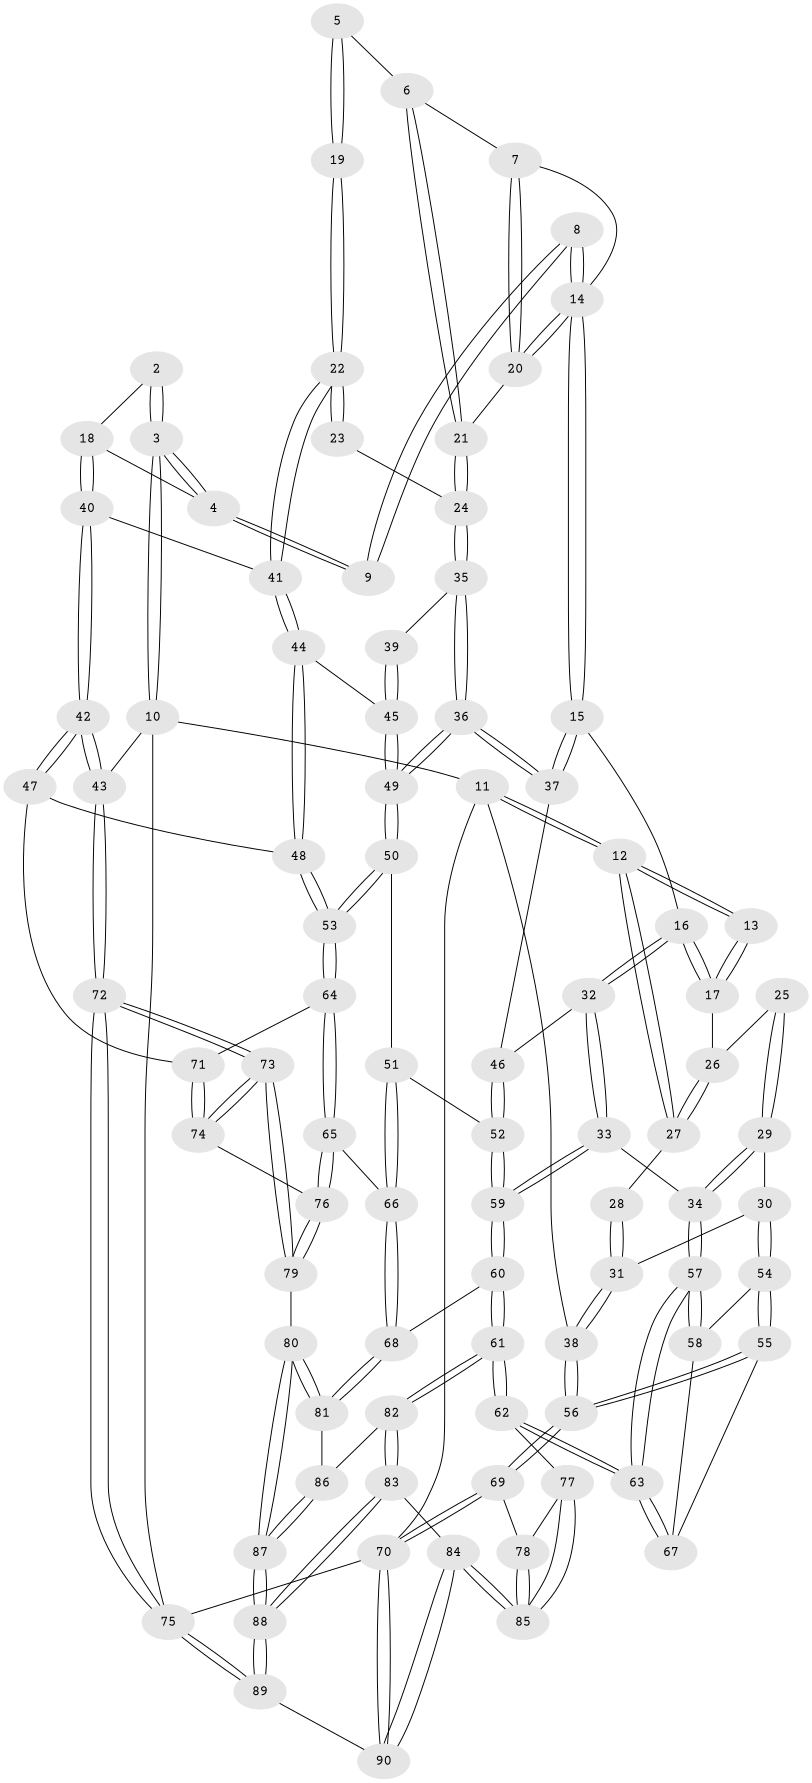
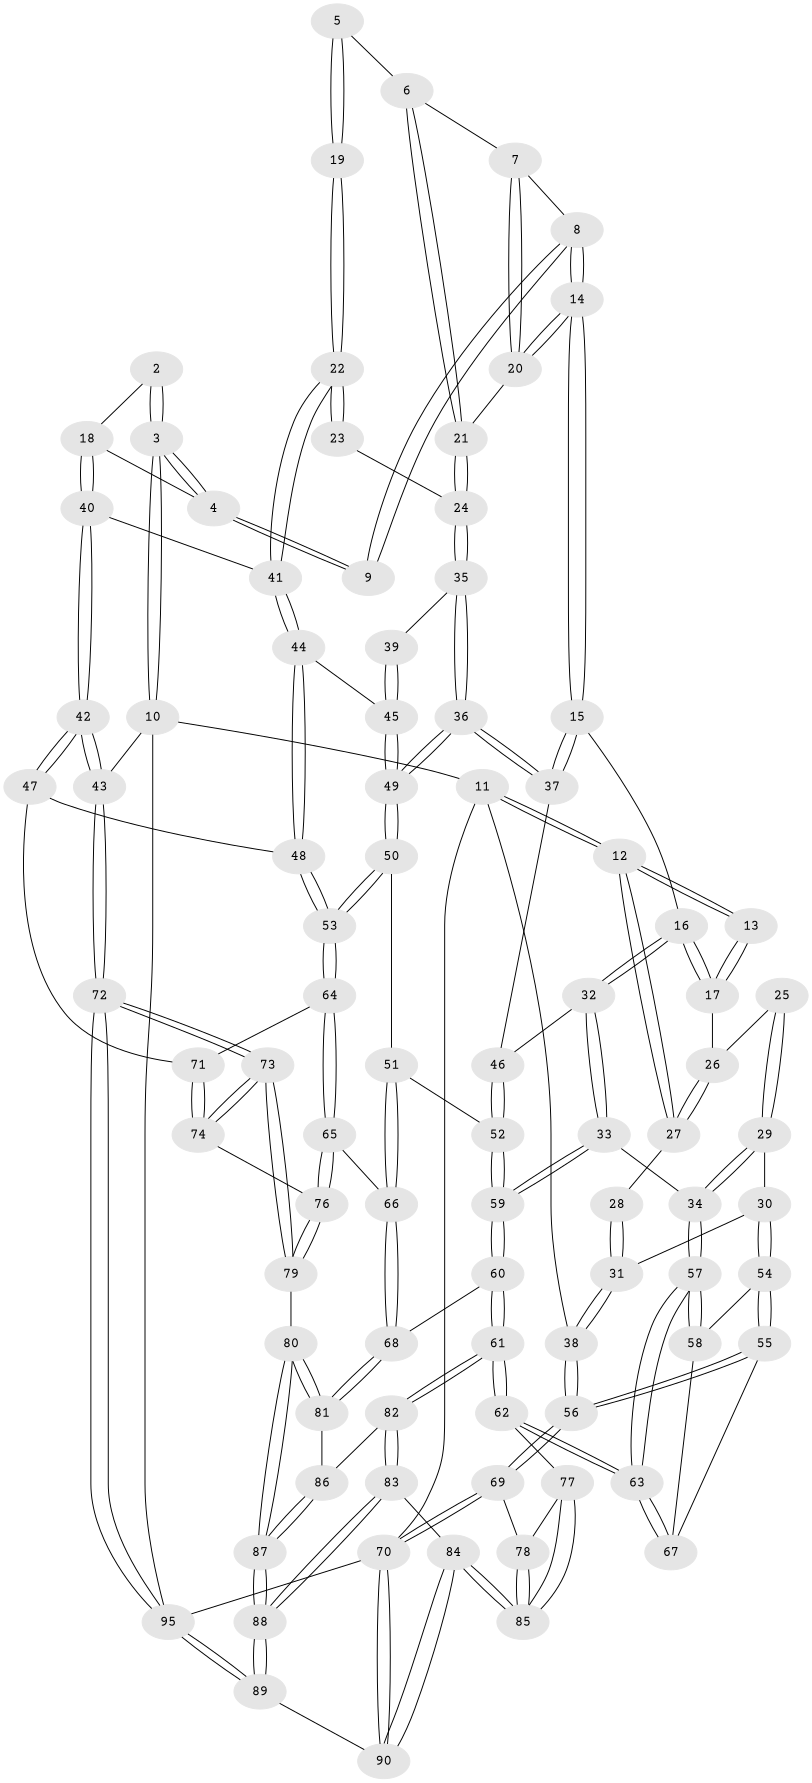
edge "7" -- "14": now "7" -- "8"
node "75": label "75" -> "95"
